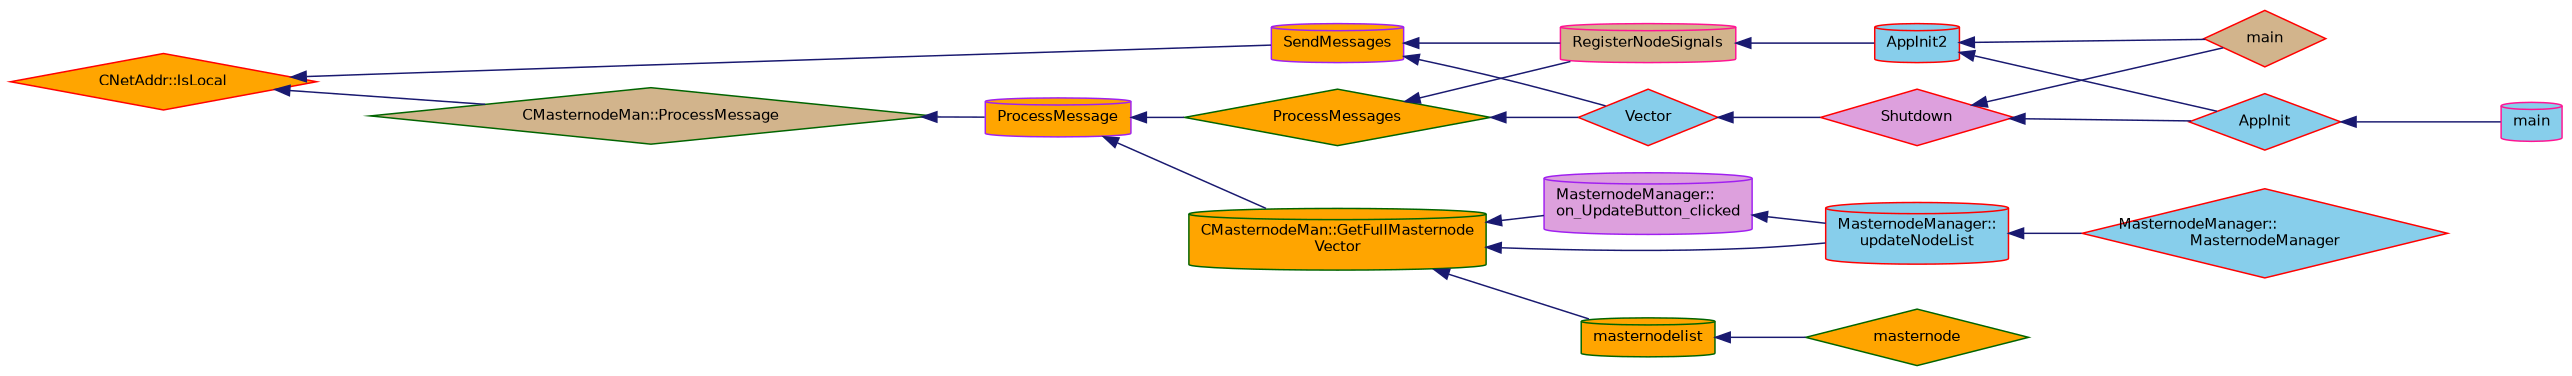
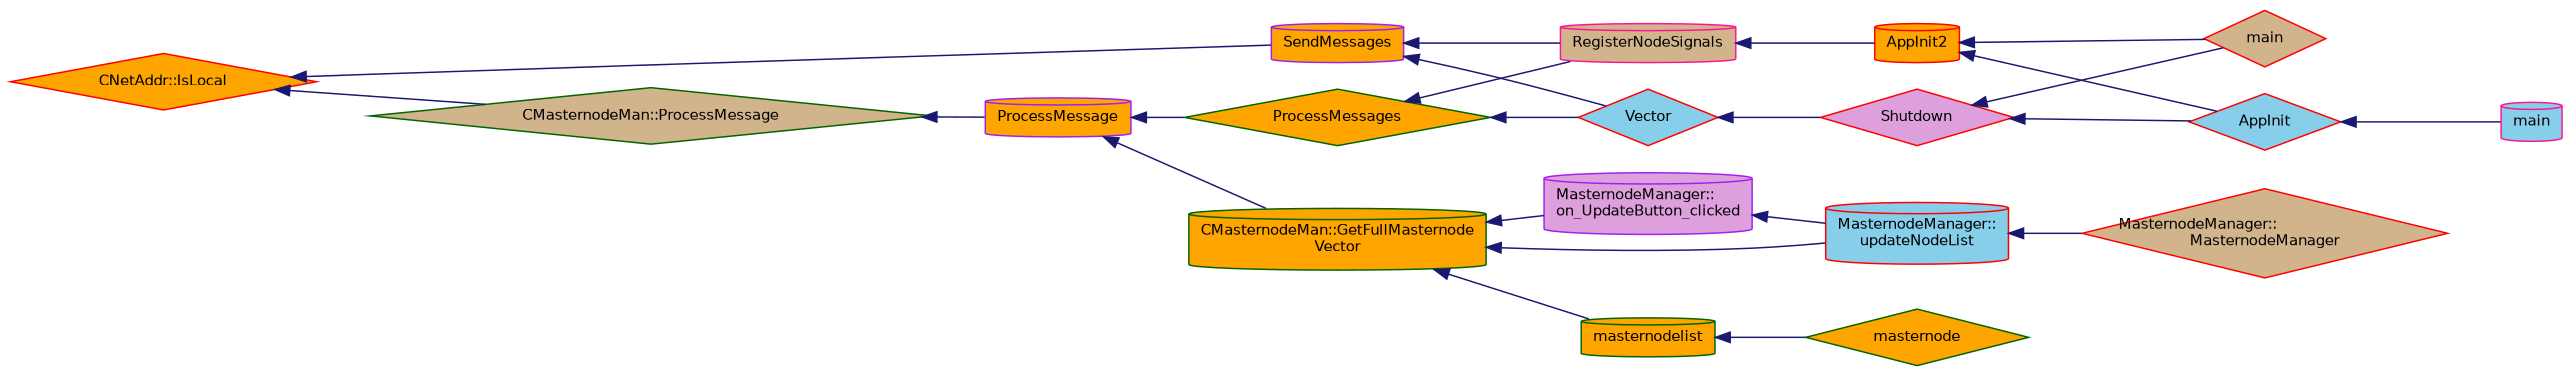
node "AppInit2": fillcolor skyblue -> orange
node "MasternodeManager:: MasternodeManager": fillcolor skyblue -> tan
